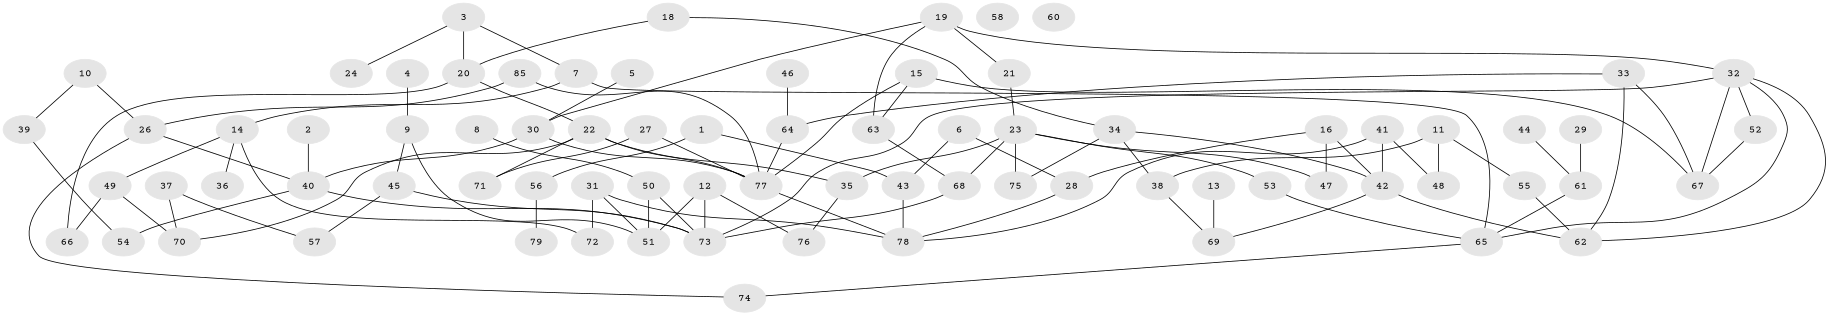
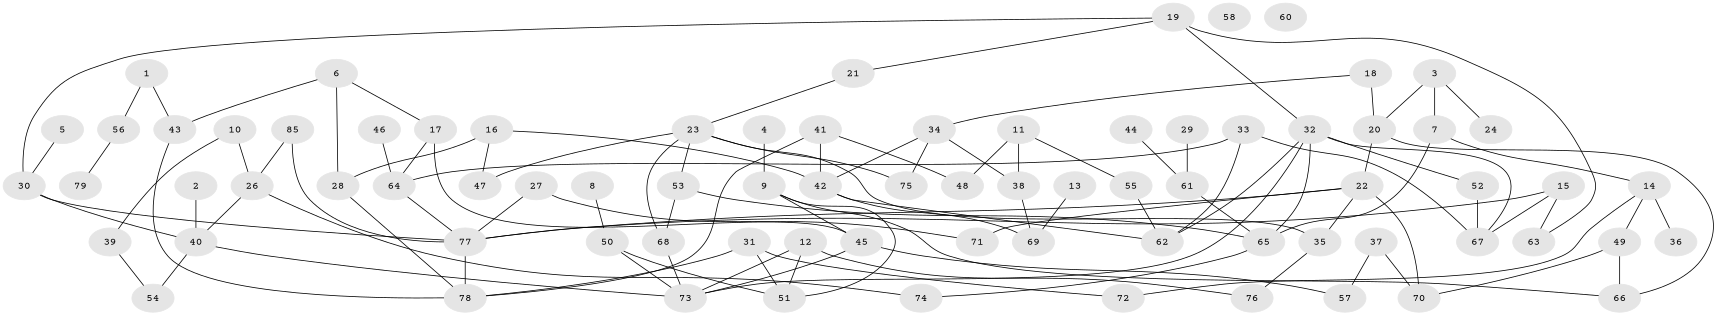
node "17": added
edge "63" -- "68": now "53" -- "68"
edge "9" -- "66": added
